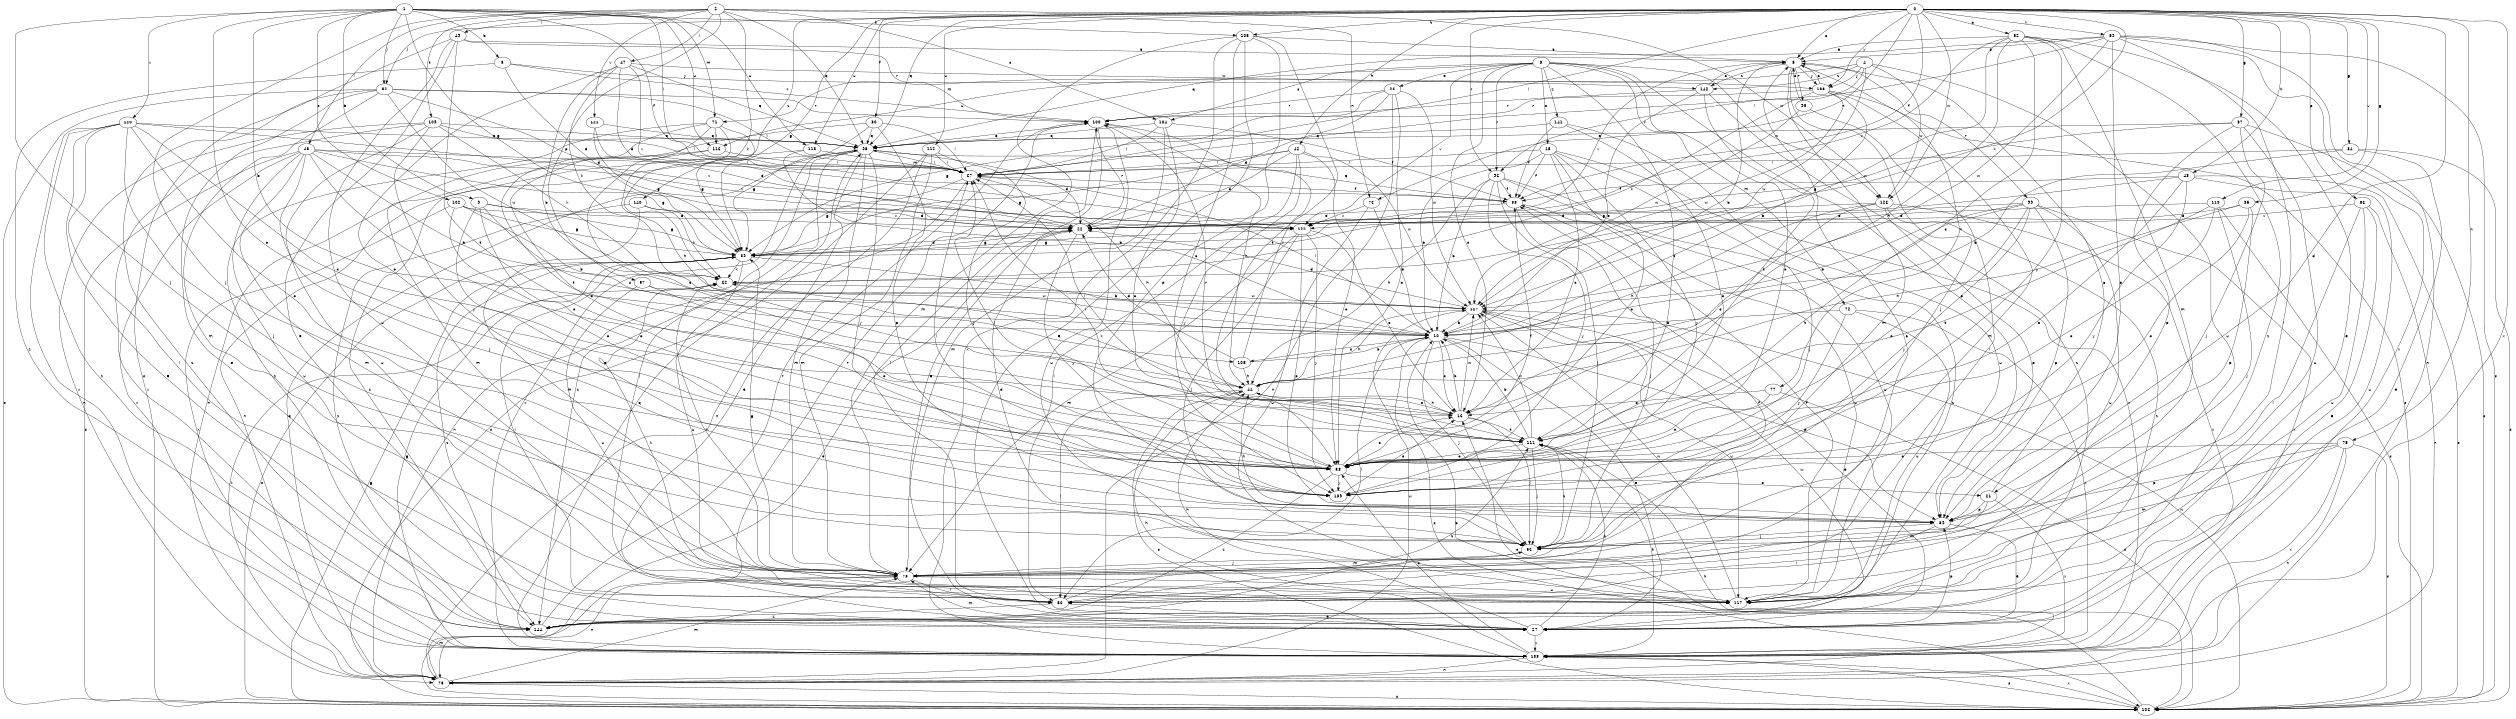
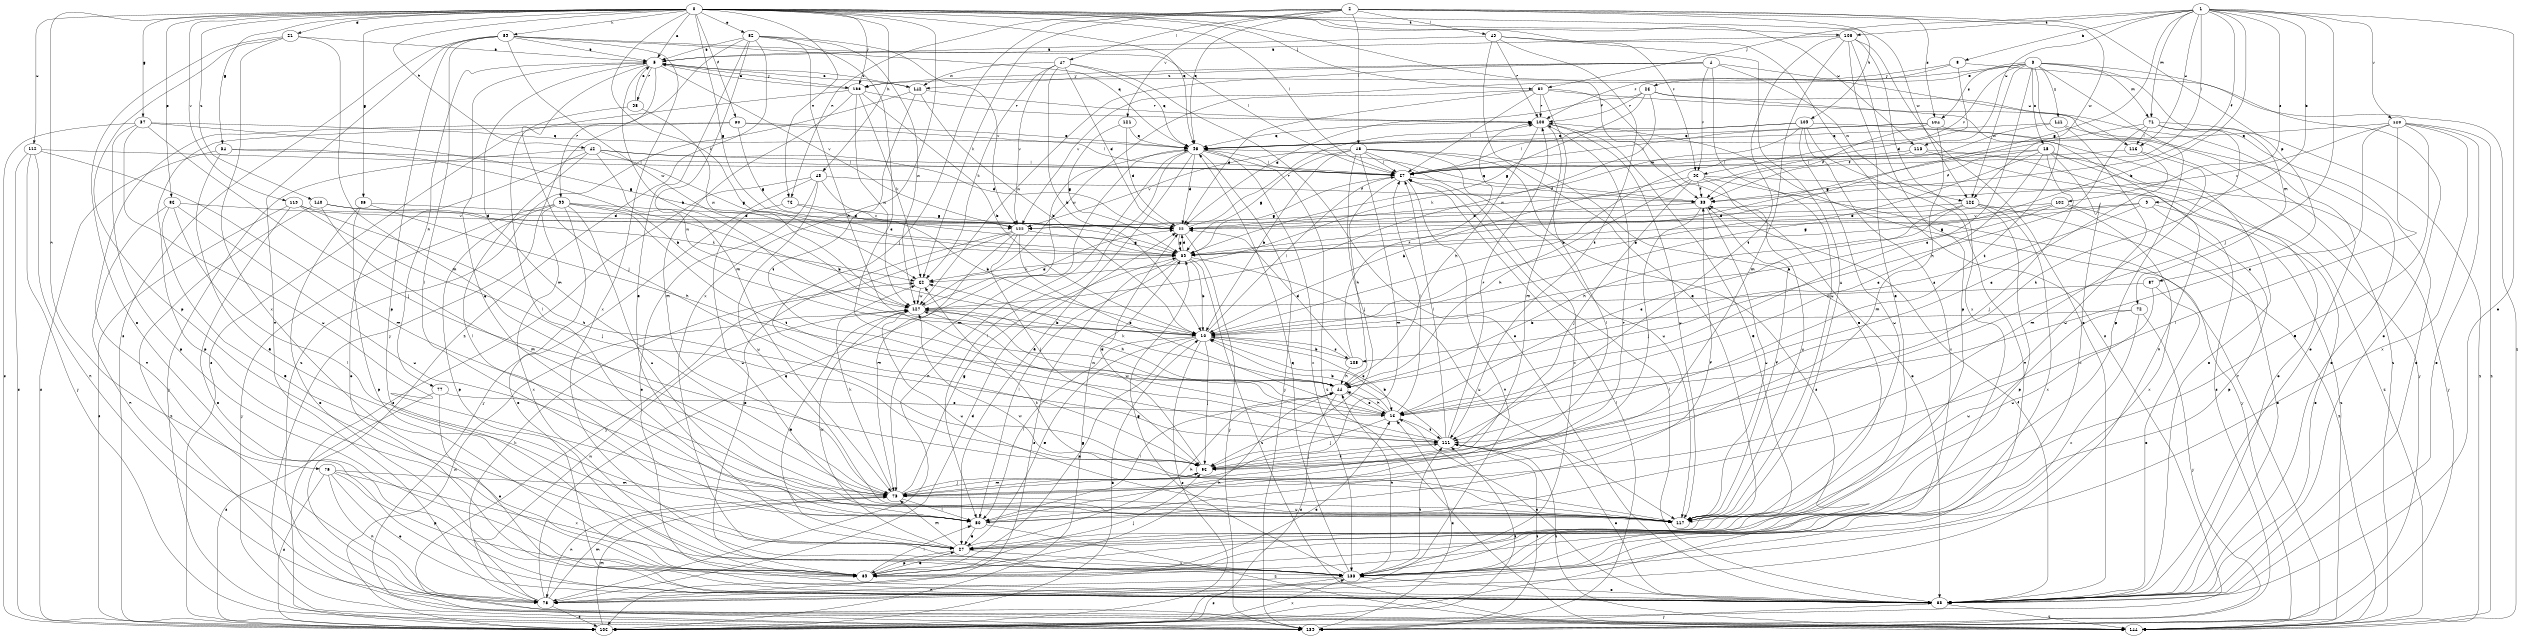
edge "83" -> "21": reversed
edge "120" -> "56": removed, label "j"
edge "27" -> "111": now "139" -> "111"
edge "52" -> "106": now "113" -> "106"
